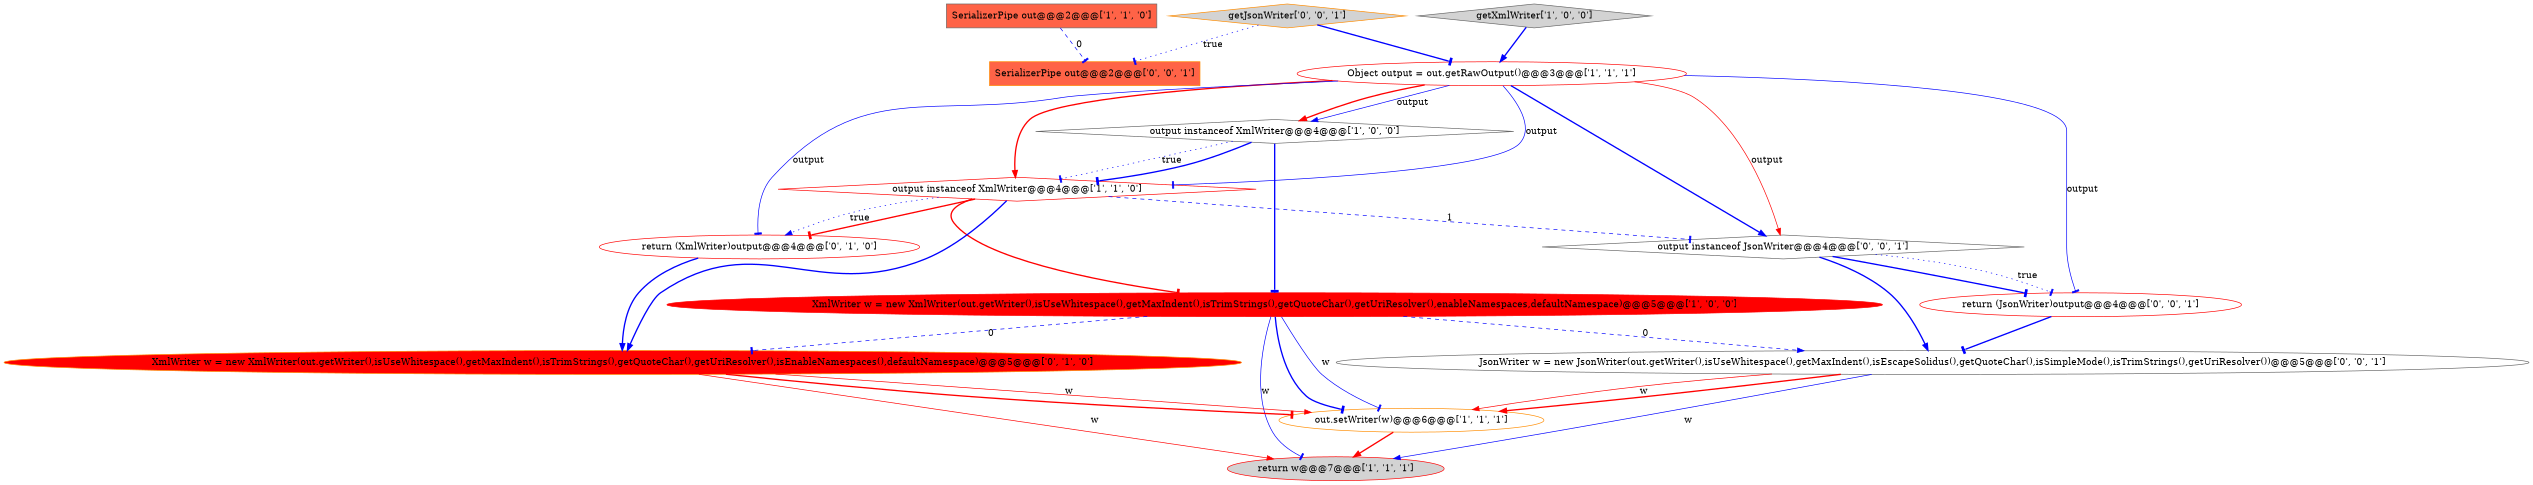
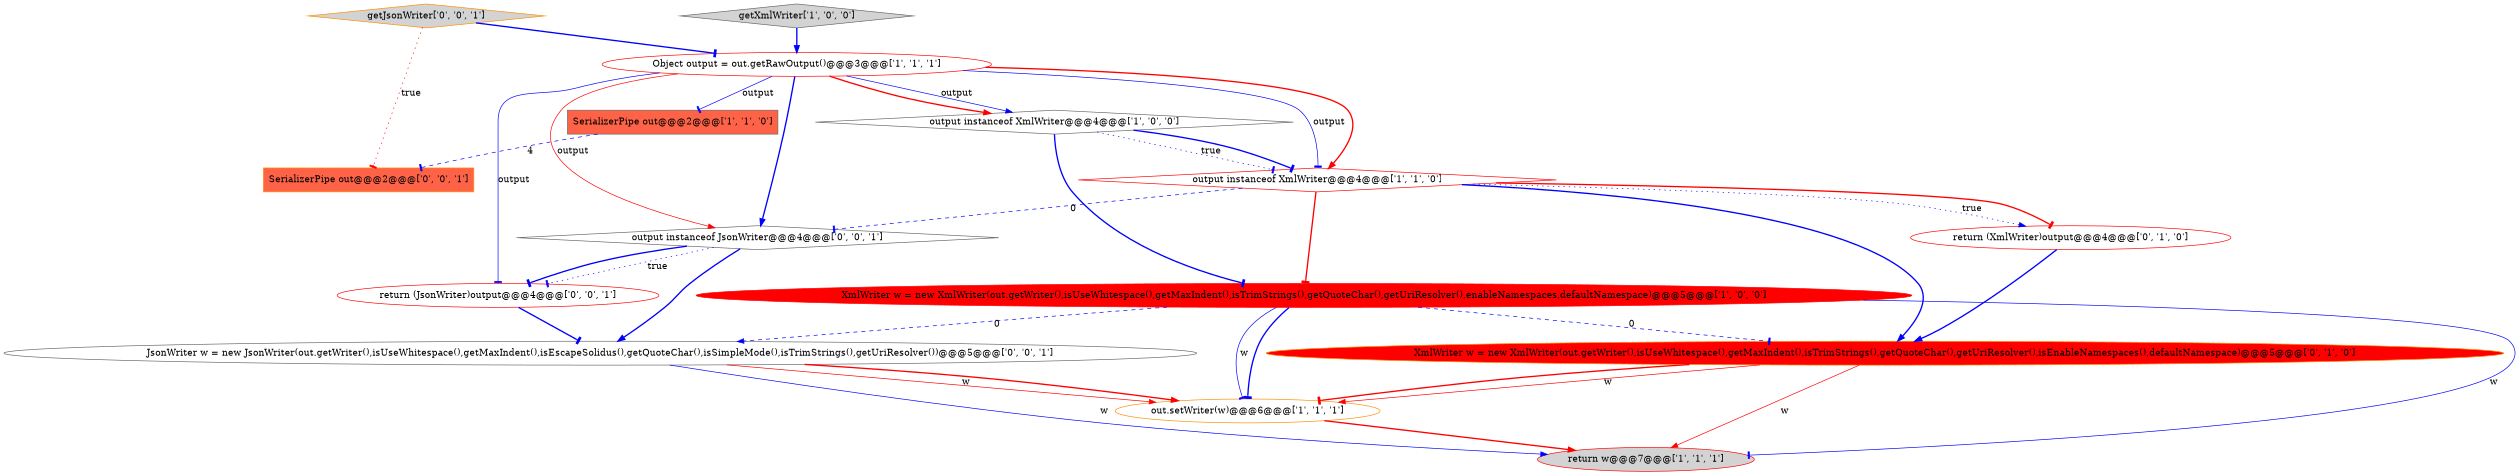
edge "getJsonWriter['0', '0', '1']" -> "SerializerPipe out@@@2@@@['0', '0', '1']": color blue -> red
edge "SerializerPipe out@@@2@@@['1', '1', '0']" -> "SerializerPipe out@@@2@@@['0', '0', '1']": label "0" -> "4"
edge "Object output = out.getRawOutput()@@@3@@@['1', '1', '1']" -> "return (XmlWriter)output@@@4@@@['0', '1', '0']": now "Object output = out.getRawOutput()@@@3@@@['1', '1', '1']" -> "SerializerPipe out@@@2@@@['1', '1', '0']"
edge "output instanceof XmlWriter@@@4@@@['1', '1', '0']" -> "output instanceof JsonWriter@@@4@@@['0', '0', '1']": label "1" -> "0"
